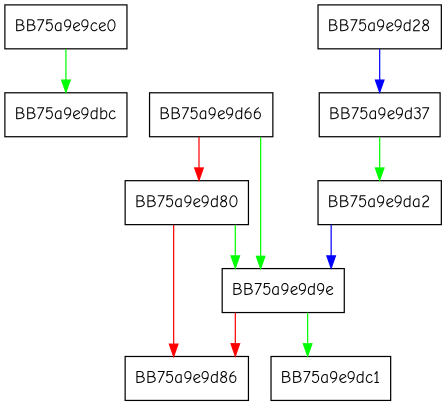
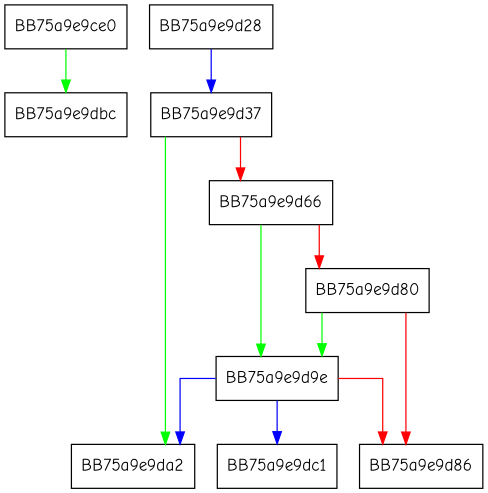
edge "BB75a9e9d37" -> "BB75a9e9d66": added
edge "BB75a9e9da2" -> "BB75a9e9d9e": reversed
edge "BB75a9e9d9e" -> "BB75a9e9dc1": color green -> blue
